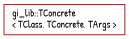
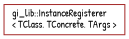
node "gi_lib::TConcrete < TClass, TConcrete, TArgs >": label "gi_lib::TConcrete < TClass, TConcrete, TArgs >" -> "gi_lib::InstanceRegisterer < TClass, TConcrete, TArgs >"
